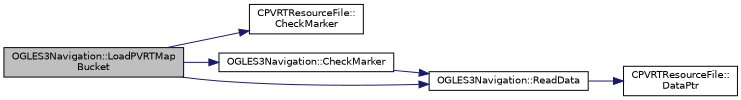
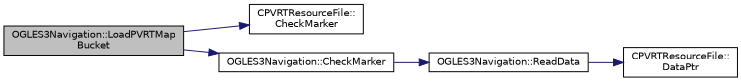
edge "OGLES3Navigation::LoadPVRTMap Bucket" -> "OGLES3Navigation::ReadData": removed
